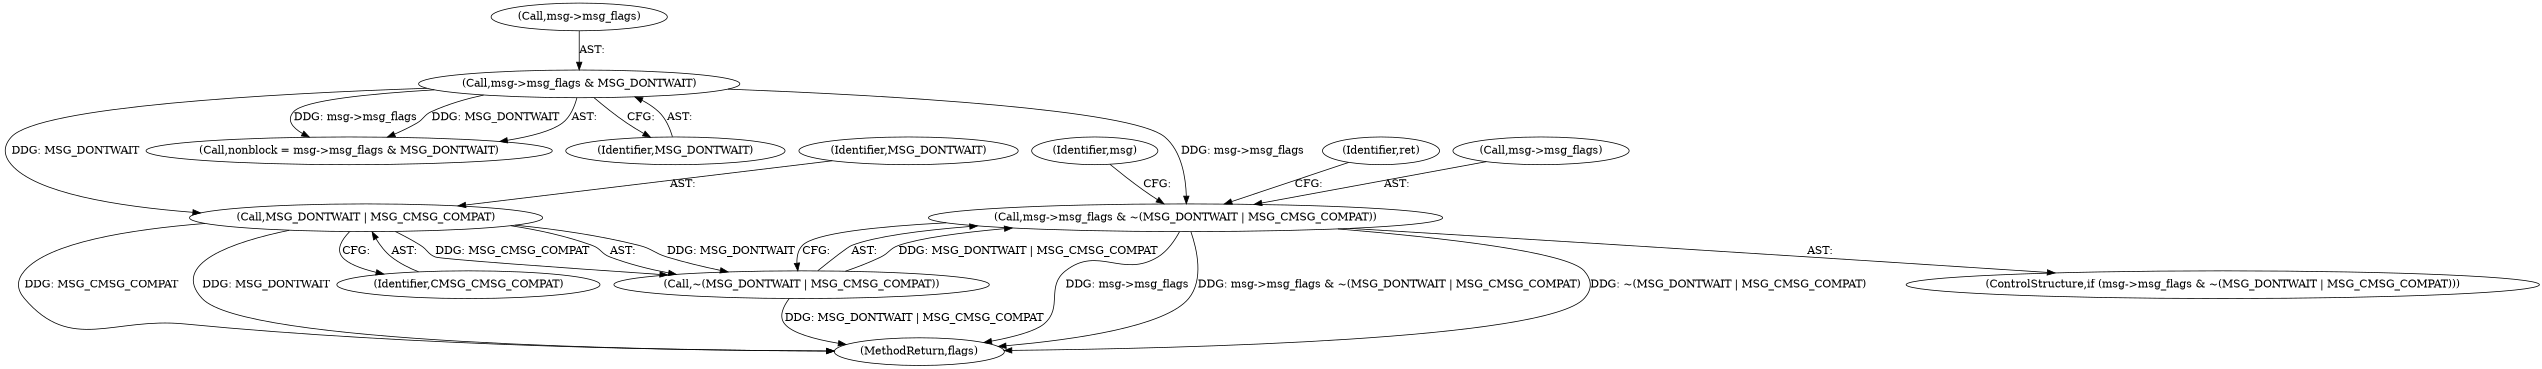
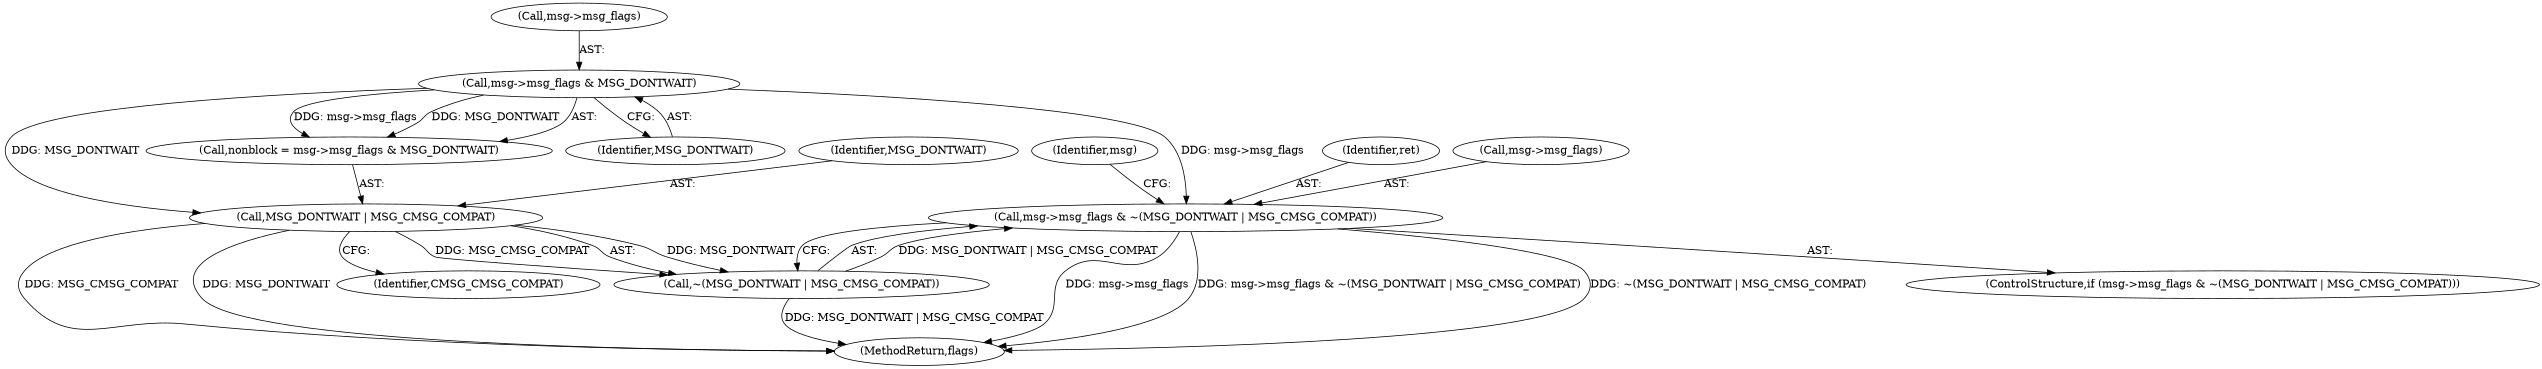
edge "(Identifier,ret)" -> "(Call,msg->msg_flags & ~(MSG_DONTWAIT | MSG_CMSG_COMPAT))": label "CFG: " -> "AST: "
edge "(Identifier,CMSG_CMSG_COMPAT)" -> "(Call,MSG_DONTWAIT | MSG_CMSG_COMPAT)": now "(Call,nonblock = msg->msg_flags & MSG_DONTWAIT)" -> "(Call,MSG_DONTWAIT | MSG_CMSG_COMPAT)"
